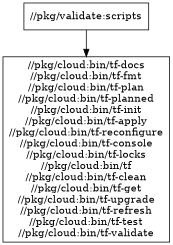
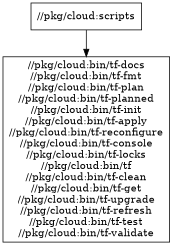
node "//pkg/validate:scripts": label "//pkg/validate:scripts" -> "//pkg/cloud:scripts"
